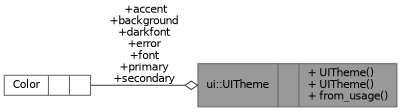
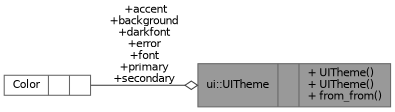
node "ui::UITheme": text "+ from_usage()" -> "+ from_from()"
